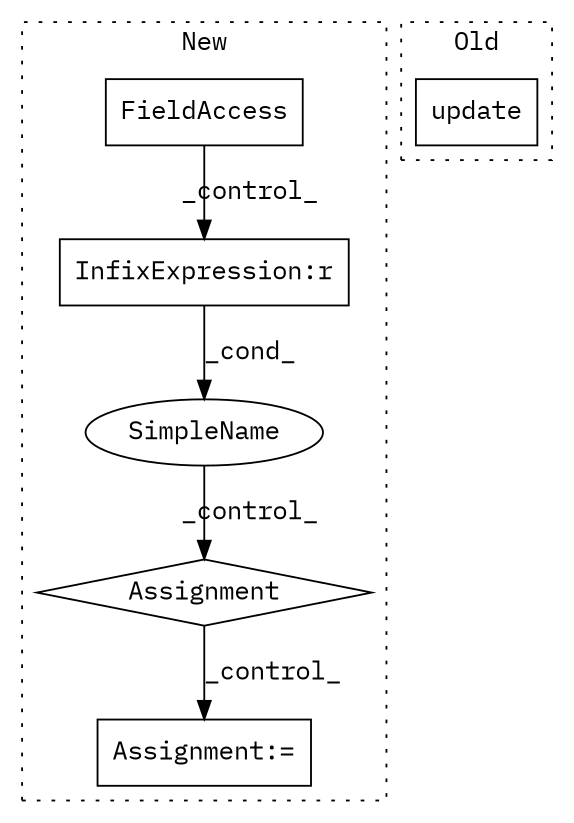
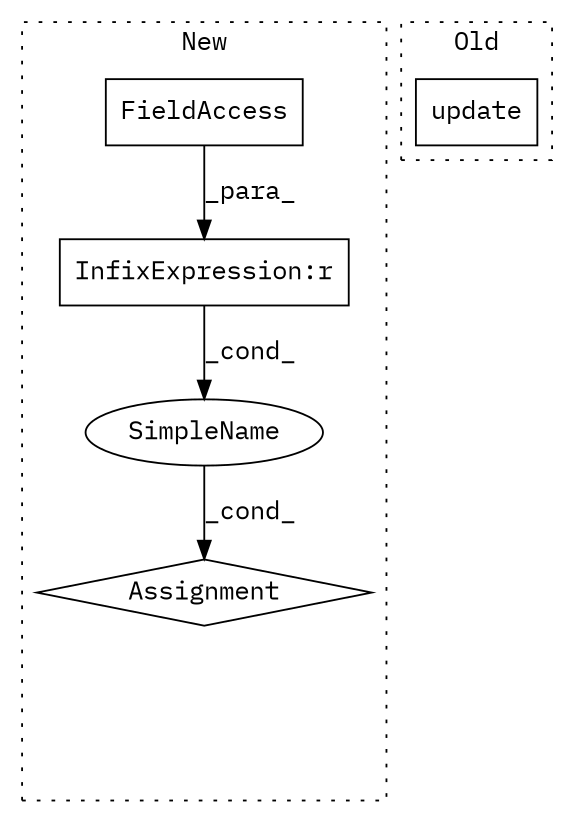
edge "FieldAccess" -> "InfixExpression:r": label "_control_" -> "_para_"
edge "SimpleName" -> "Assignment": label "_control_" -> "_cond_"
node "Assignment:=": removed
